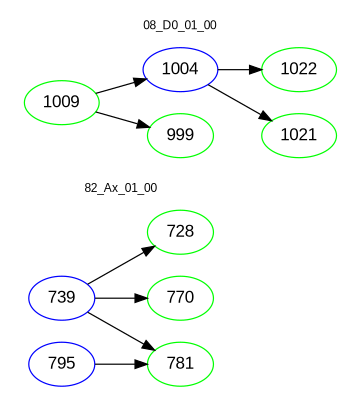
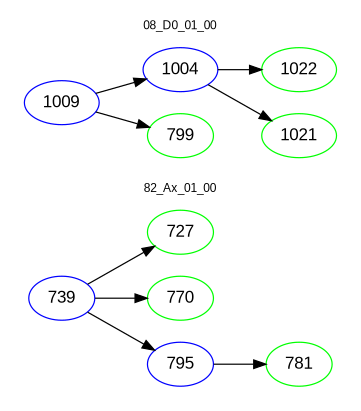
node "1009": color green -> blue
node "999": label "999" -> "799"
node "728": label "728" -> "727"
edge "739" -> "781": now "739" -> "795"
